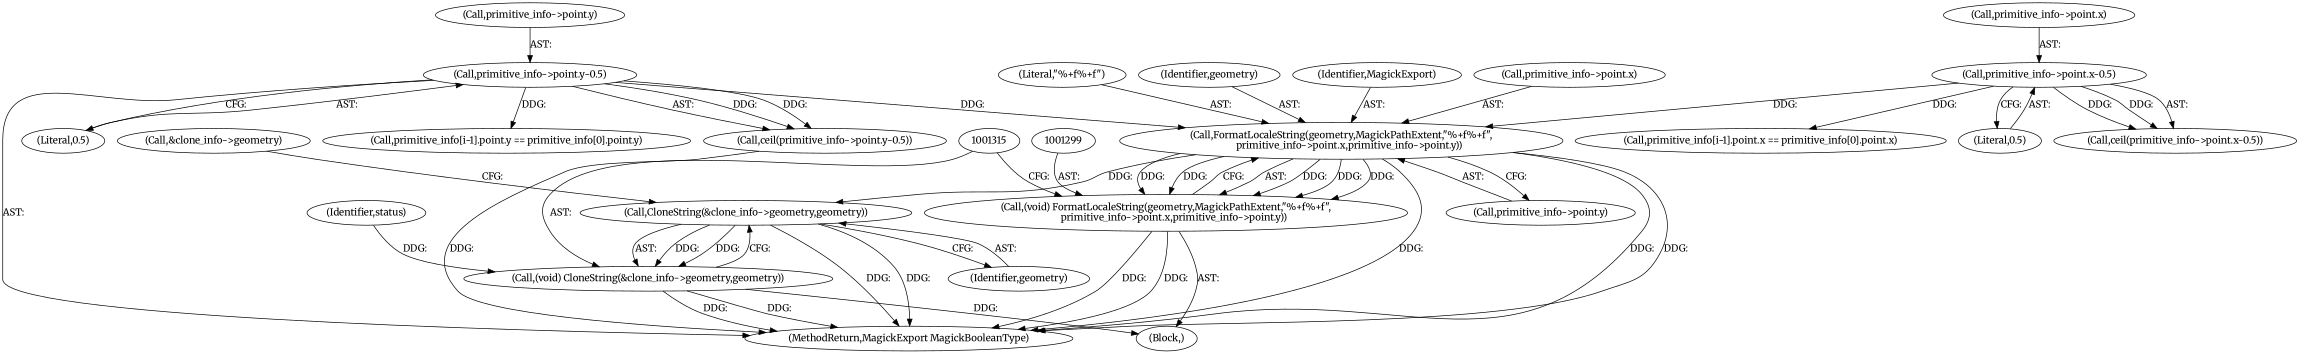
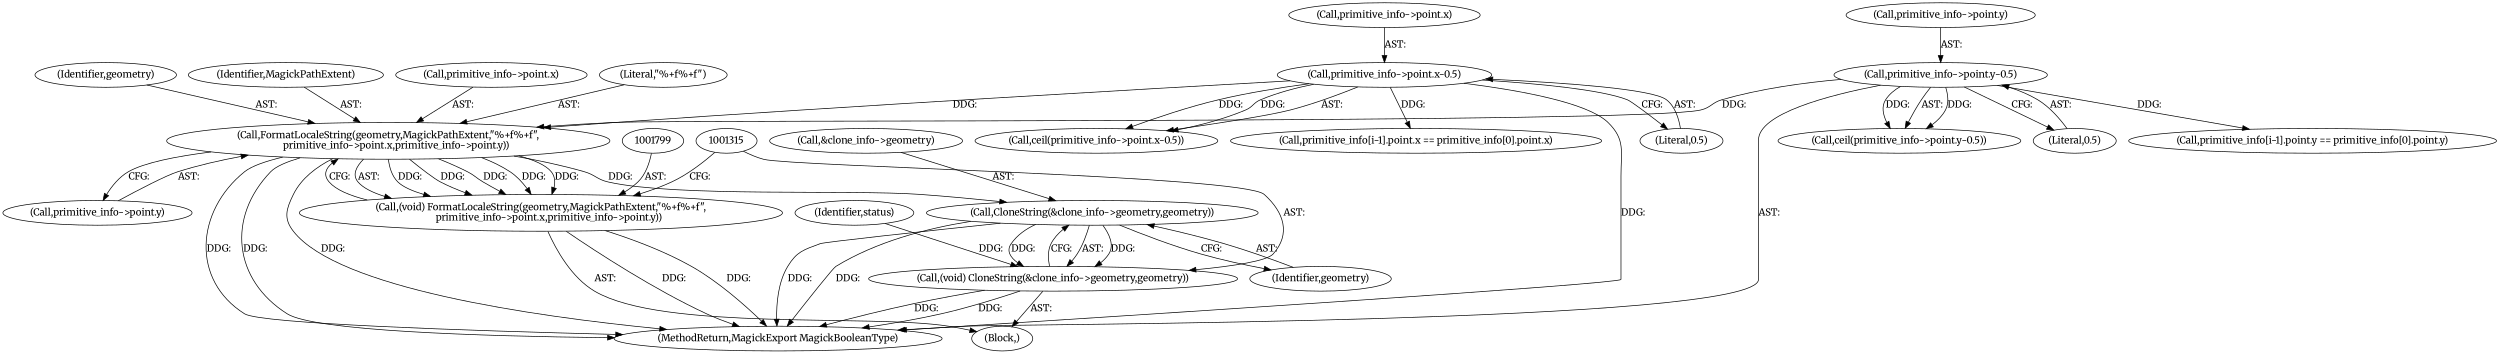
node "(Identifier,MagickExport)": label "(Identifier,MagickExport)" -> "(Identifier,MagickPathExtent)"
node "1001299": label "1001299" -> "1001799"
edge "(Call,&clone_info->geometry)" -> "(Call,CloneString(&clone_info->geometry,geometry))": label "CFG: " -> "AST: "
edge "(Call,ceil(primitive_info->point.y-0.5))" -> "(MethodReturn,MagickExport MagickBooleanType)": now "(Call,primitive_info->point.x-0.5)" -> "(MethodReturn,MagickExport MagickBooleanType)"
edge "(Call,(void) CloneString(&clone_info->geometry,geometry))" -> "(Block,)": label "DDG: " -> "AST: "
